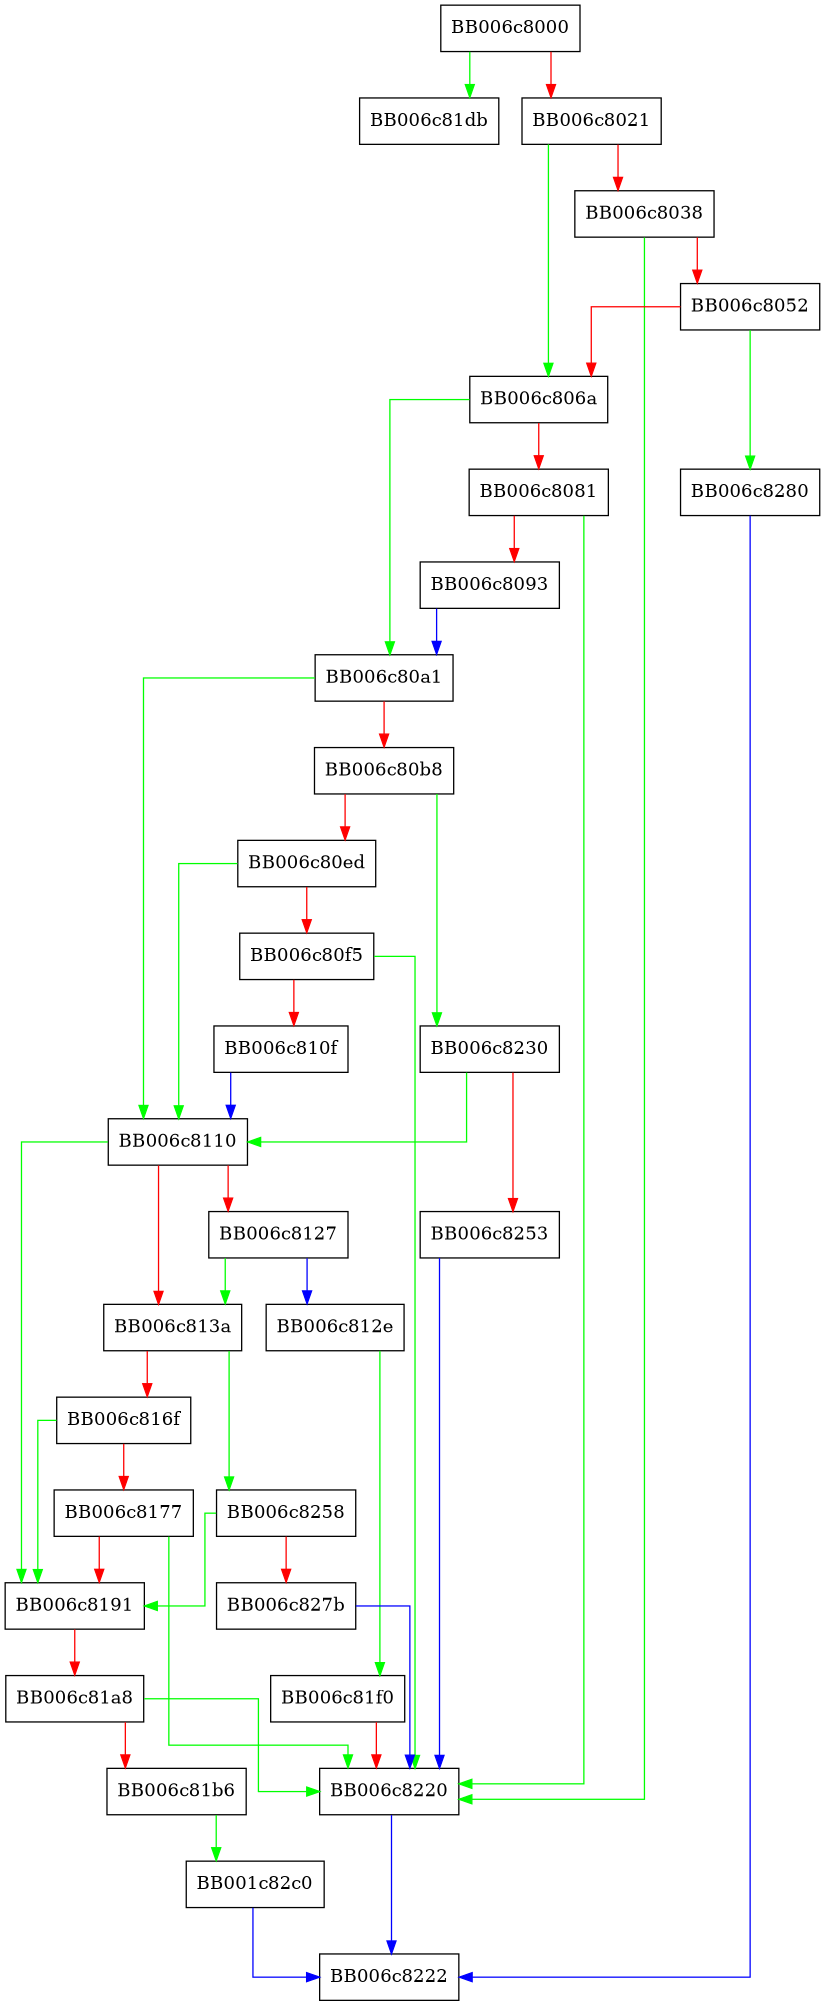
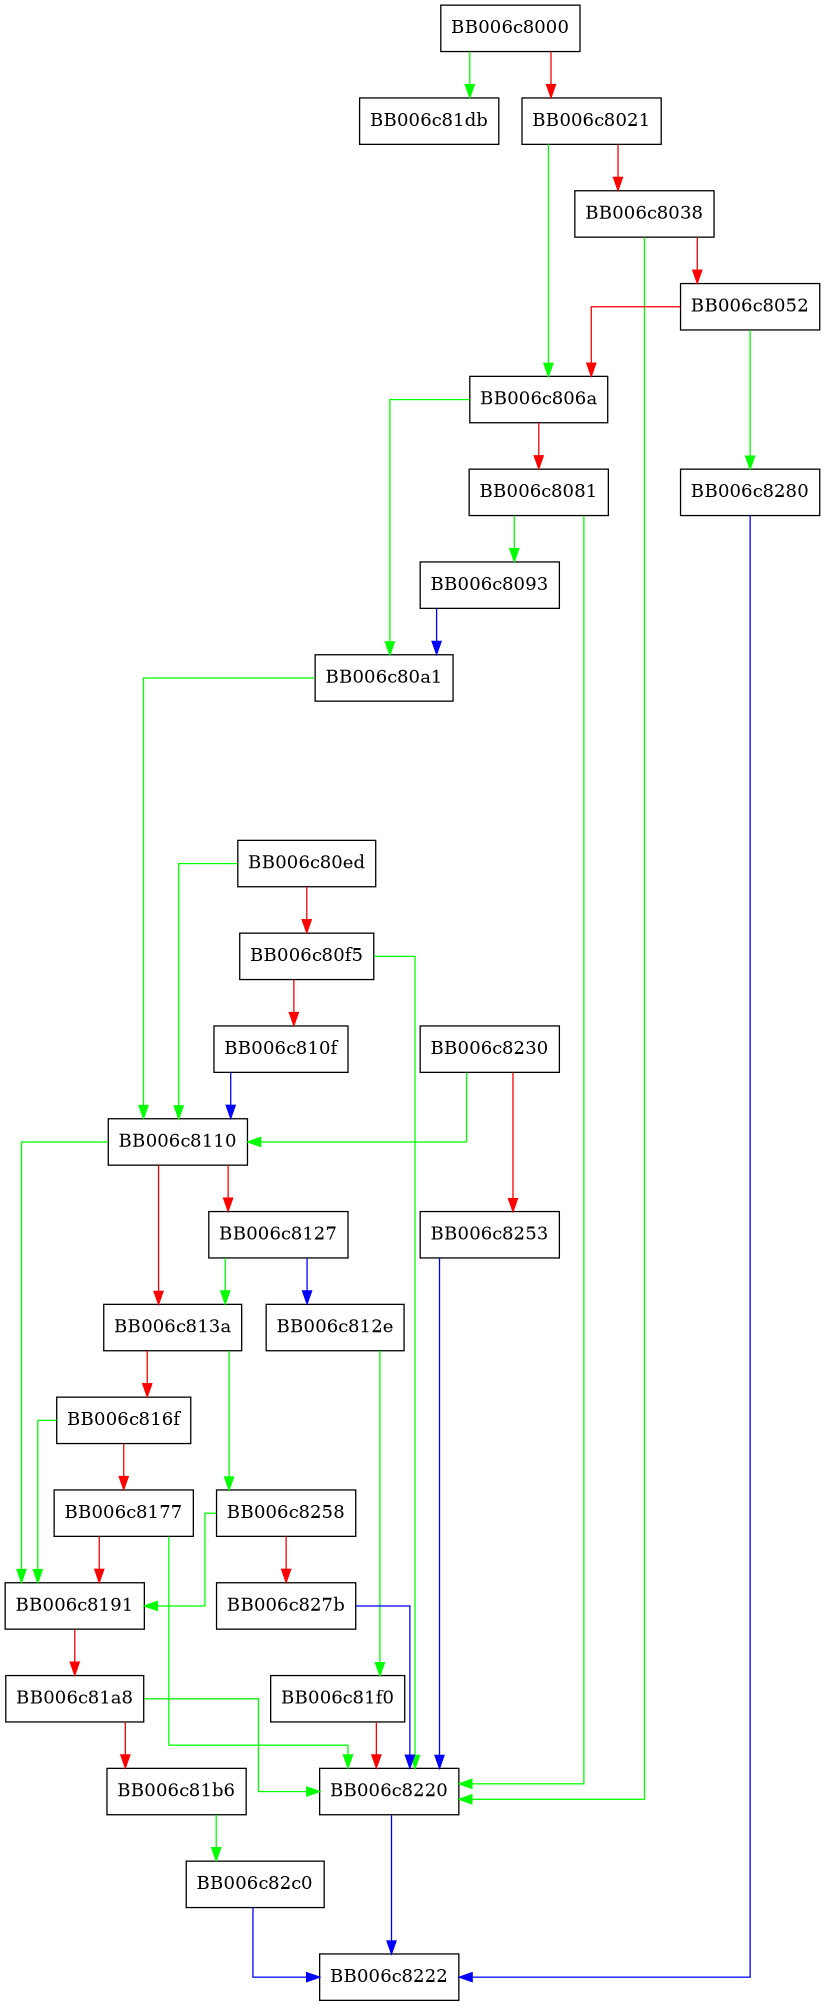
edge "BB006c8081" -> "BB006c8093": color red -> green
node "BB006c80b8": removed
node "BB001c82c0": label "BB001c82c0" -> "BB006c82c0"
